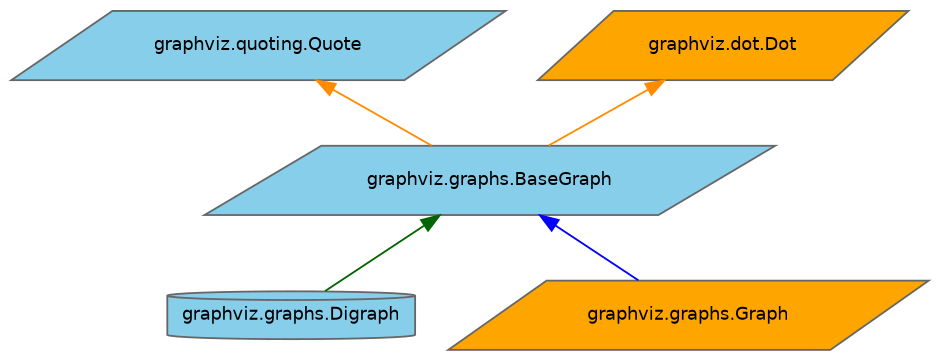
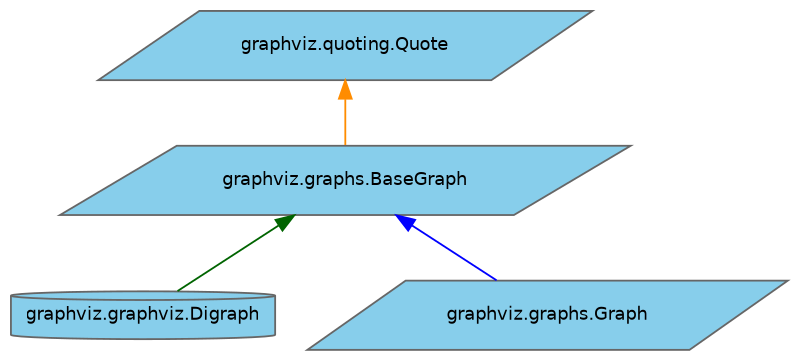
node "graphviz.dot.Dot": removed
node "graphviz.graphs.Digraph": label "graphviz.graphs.Digraph" -> "graphviz.graphviz.Digraph"
node "graphviz.graphs.Graph": fillcolor orange -> skyblue
